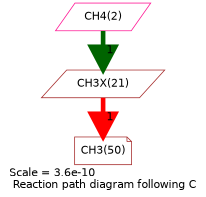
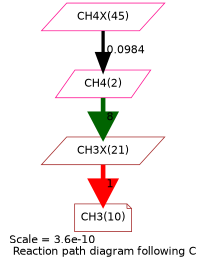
node "CH4X(45)": added
edge "CH4(2)" -> "CH3X(21)": label " 1" -> " 8"
node "CH3(50)": label "CH3(50)" -> "CH3(10)"
